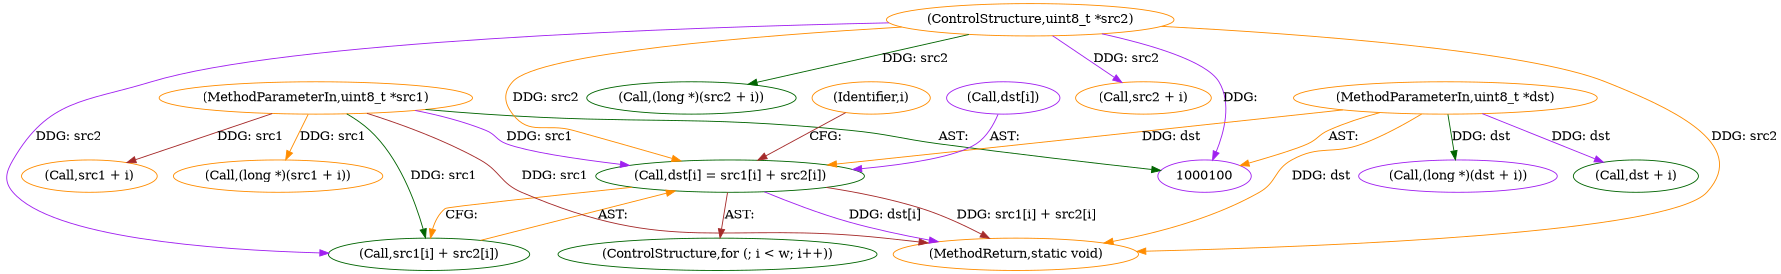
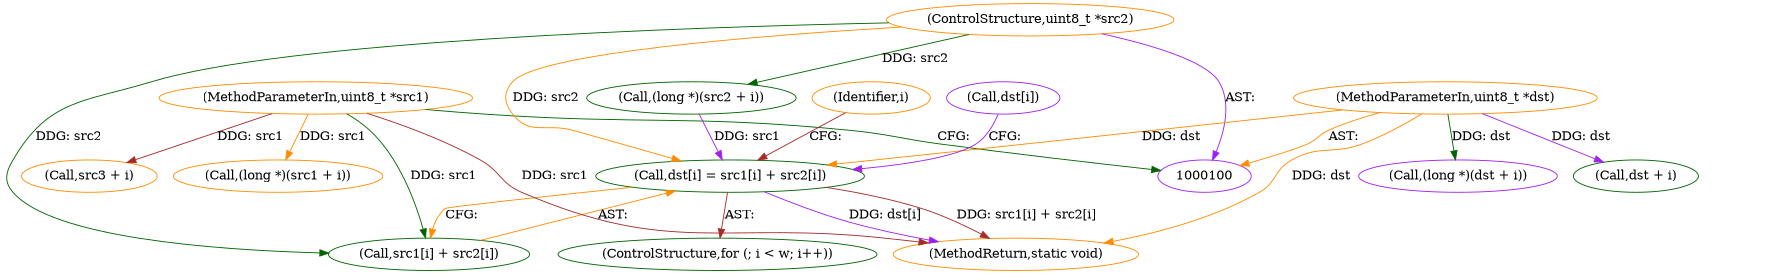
edge "(ControlStructure,uint8_t *src2)" -> "(Call,src1[i] + src2[i])": color purple -> darkgreen
node "(Call,src2 + i)": removed
edge "(ControlStructure,uint8_t *src2)" -> "1000100": label "DDG: " -> "AST: "
edge "(MethodParameterIn,uint8_t *src1)" -> "1000100": label "AST: " -> "CFG: "
edge "(Call,dst[i])" -> "(Call,dst[i] = src1[i] + src2[i])": label "AST: " -> "CFG: "
edge "(MethodParameterIn,uint8_t *src1)" -> "(Call,dst[i] = src1[i] + src2[i])": now "(Call,(long *)(src2 + i))" -> "(Call,dst[i] = src1[i] + src2[i])"
edge "(ControlStructure,uint8_t *src2)" -> "(MethodReturn,static void)": removed, label "DDG: src2"
node "(Call,src1 + i)": label "(Call,src1 + i)" -> "(Call,src3 + i)"
